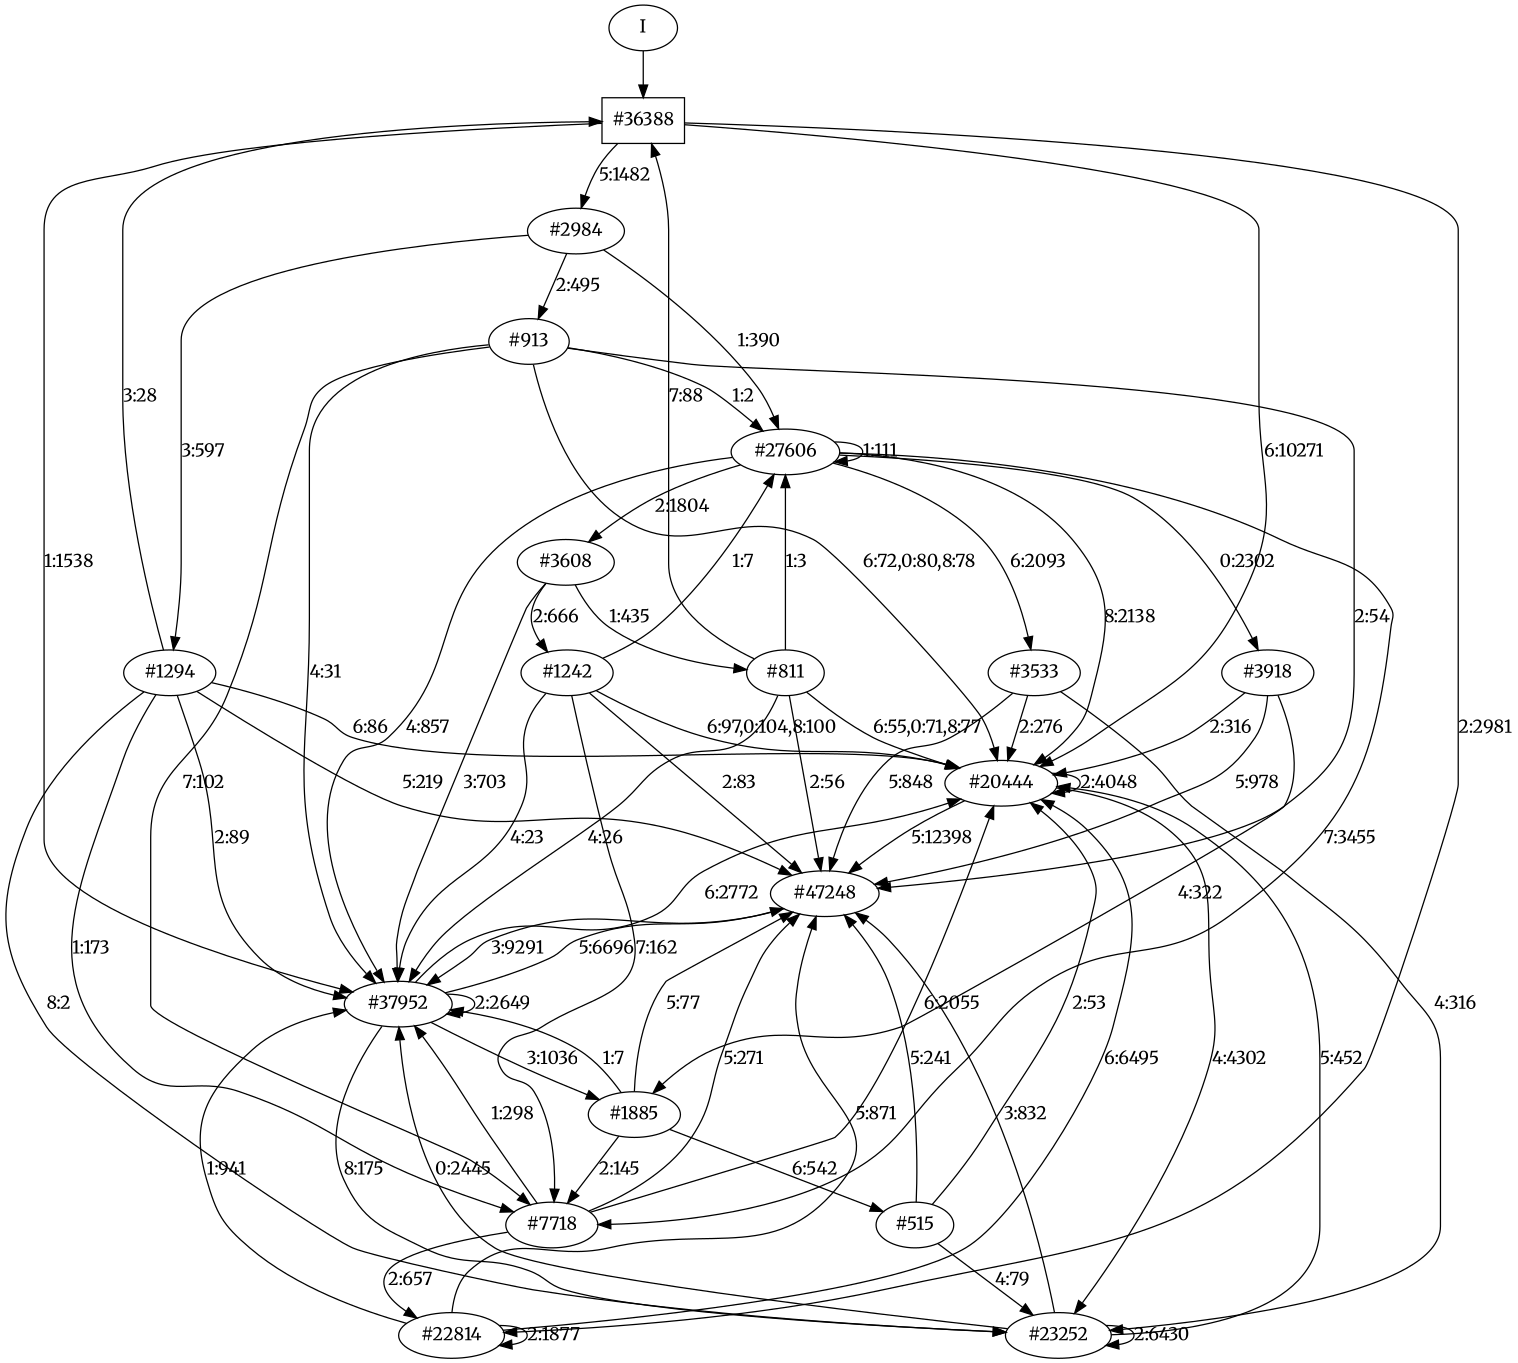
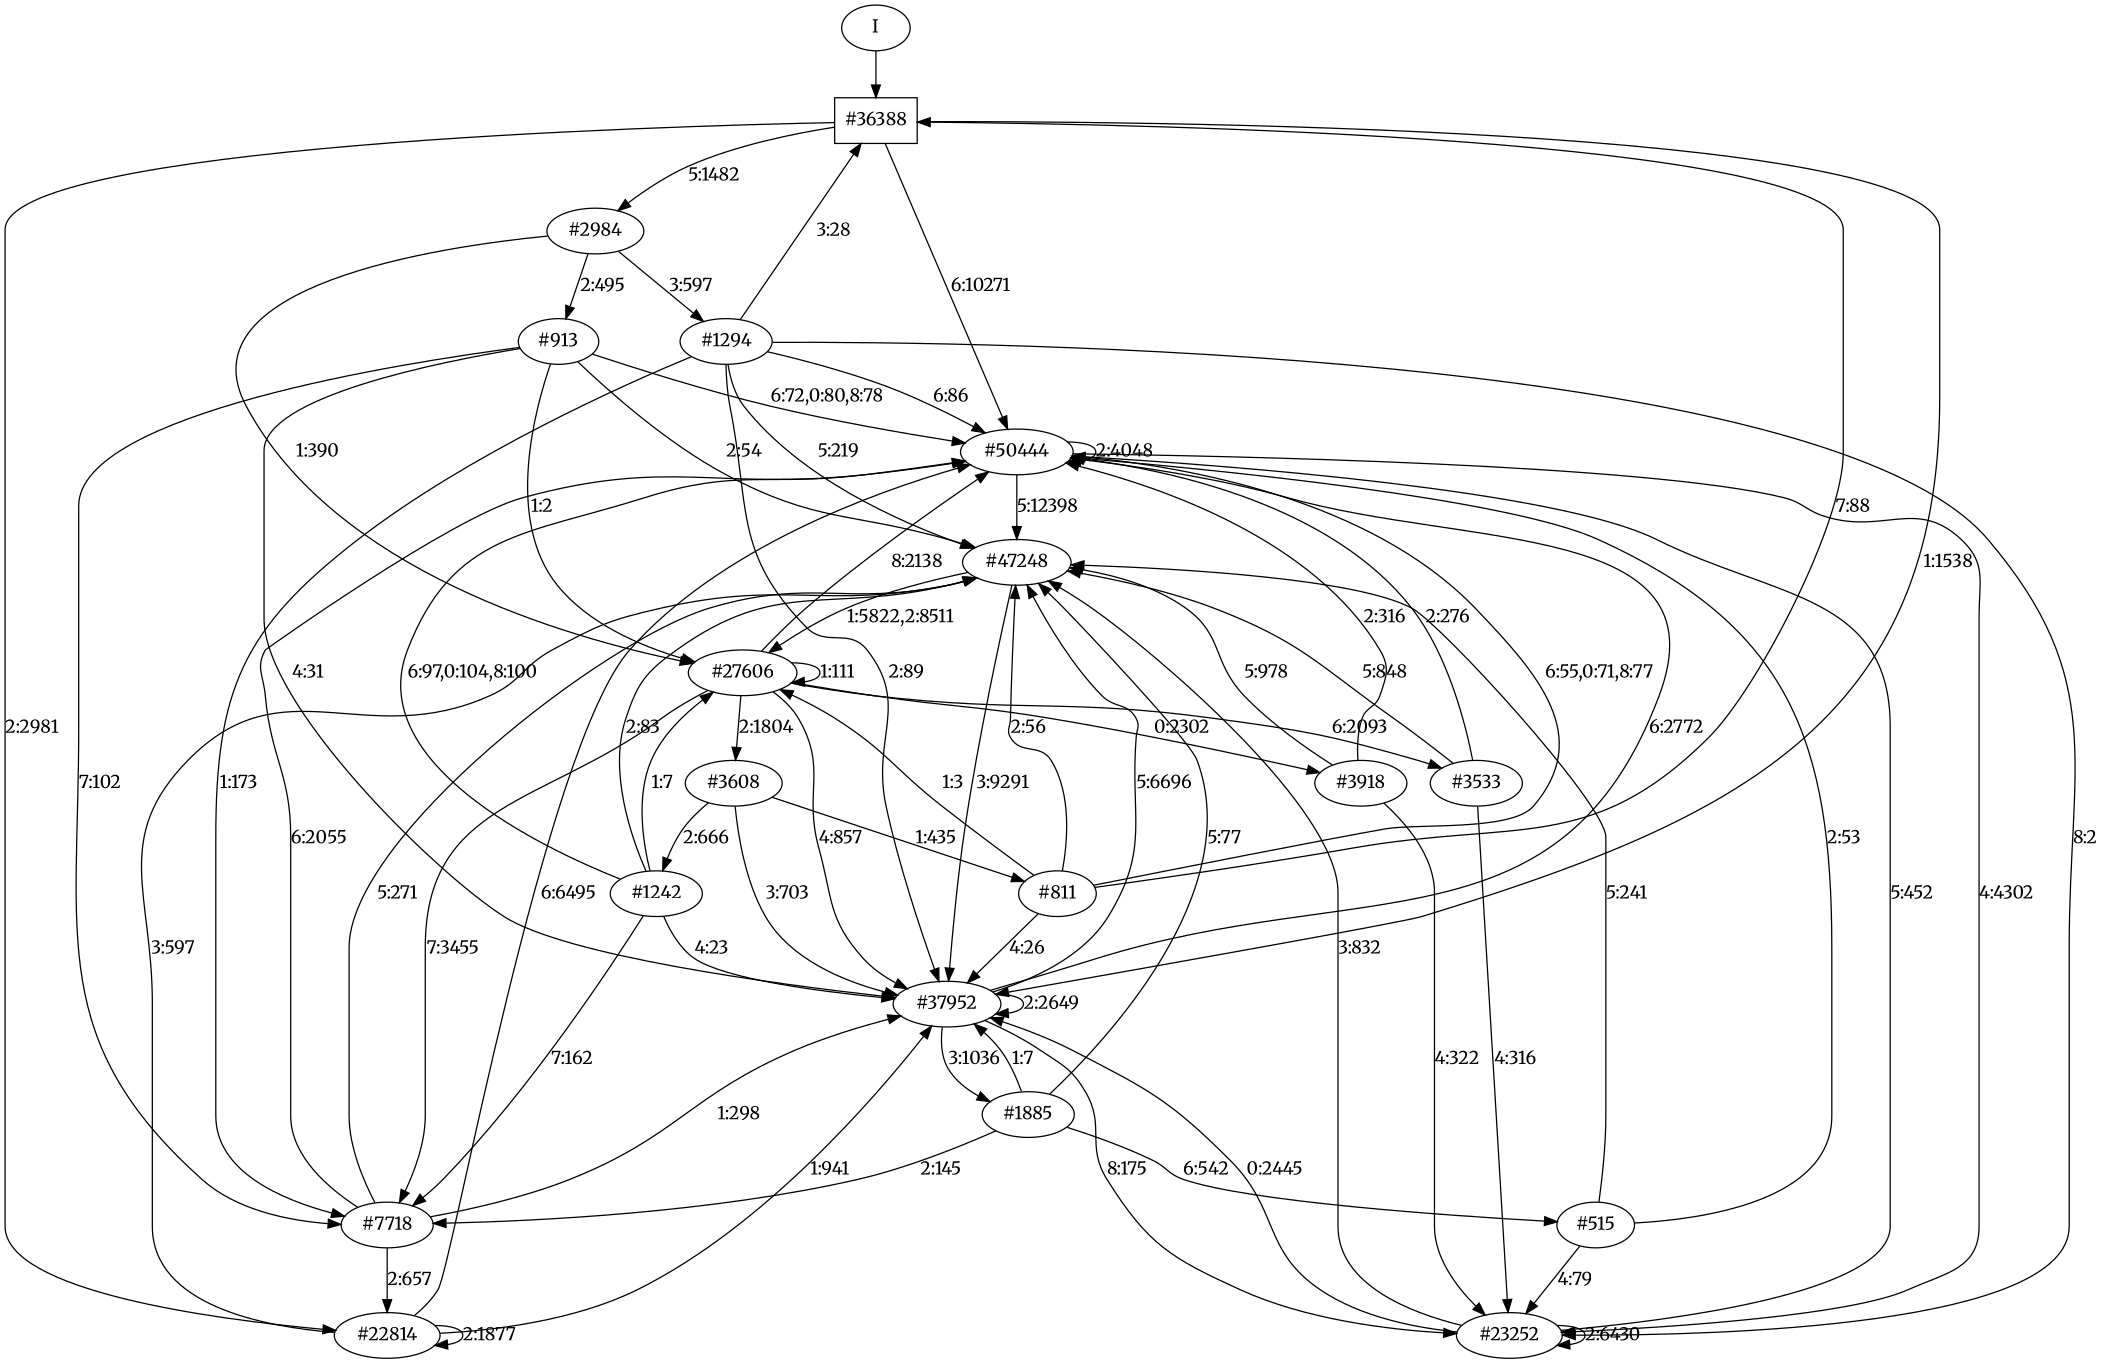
edge "#47248" -> "#27606": added, label "1:5822,2:8511"
node "#20444": label "#20444" -> "#50444"
edge "#3918" -> "#1885": now "#3918" -> "#23252"
edge "#22814" -> "#47248": label "5:871" -> "3:597"
